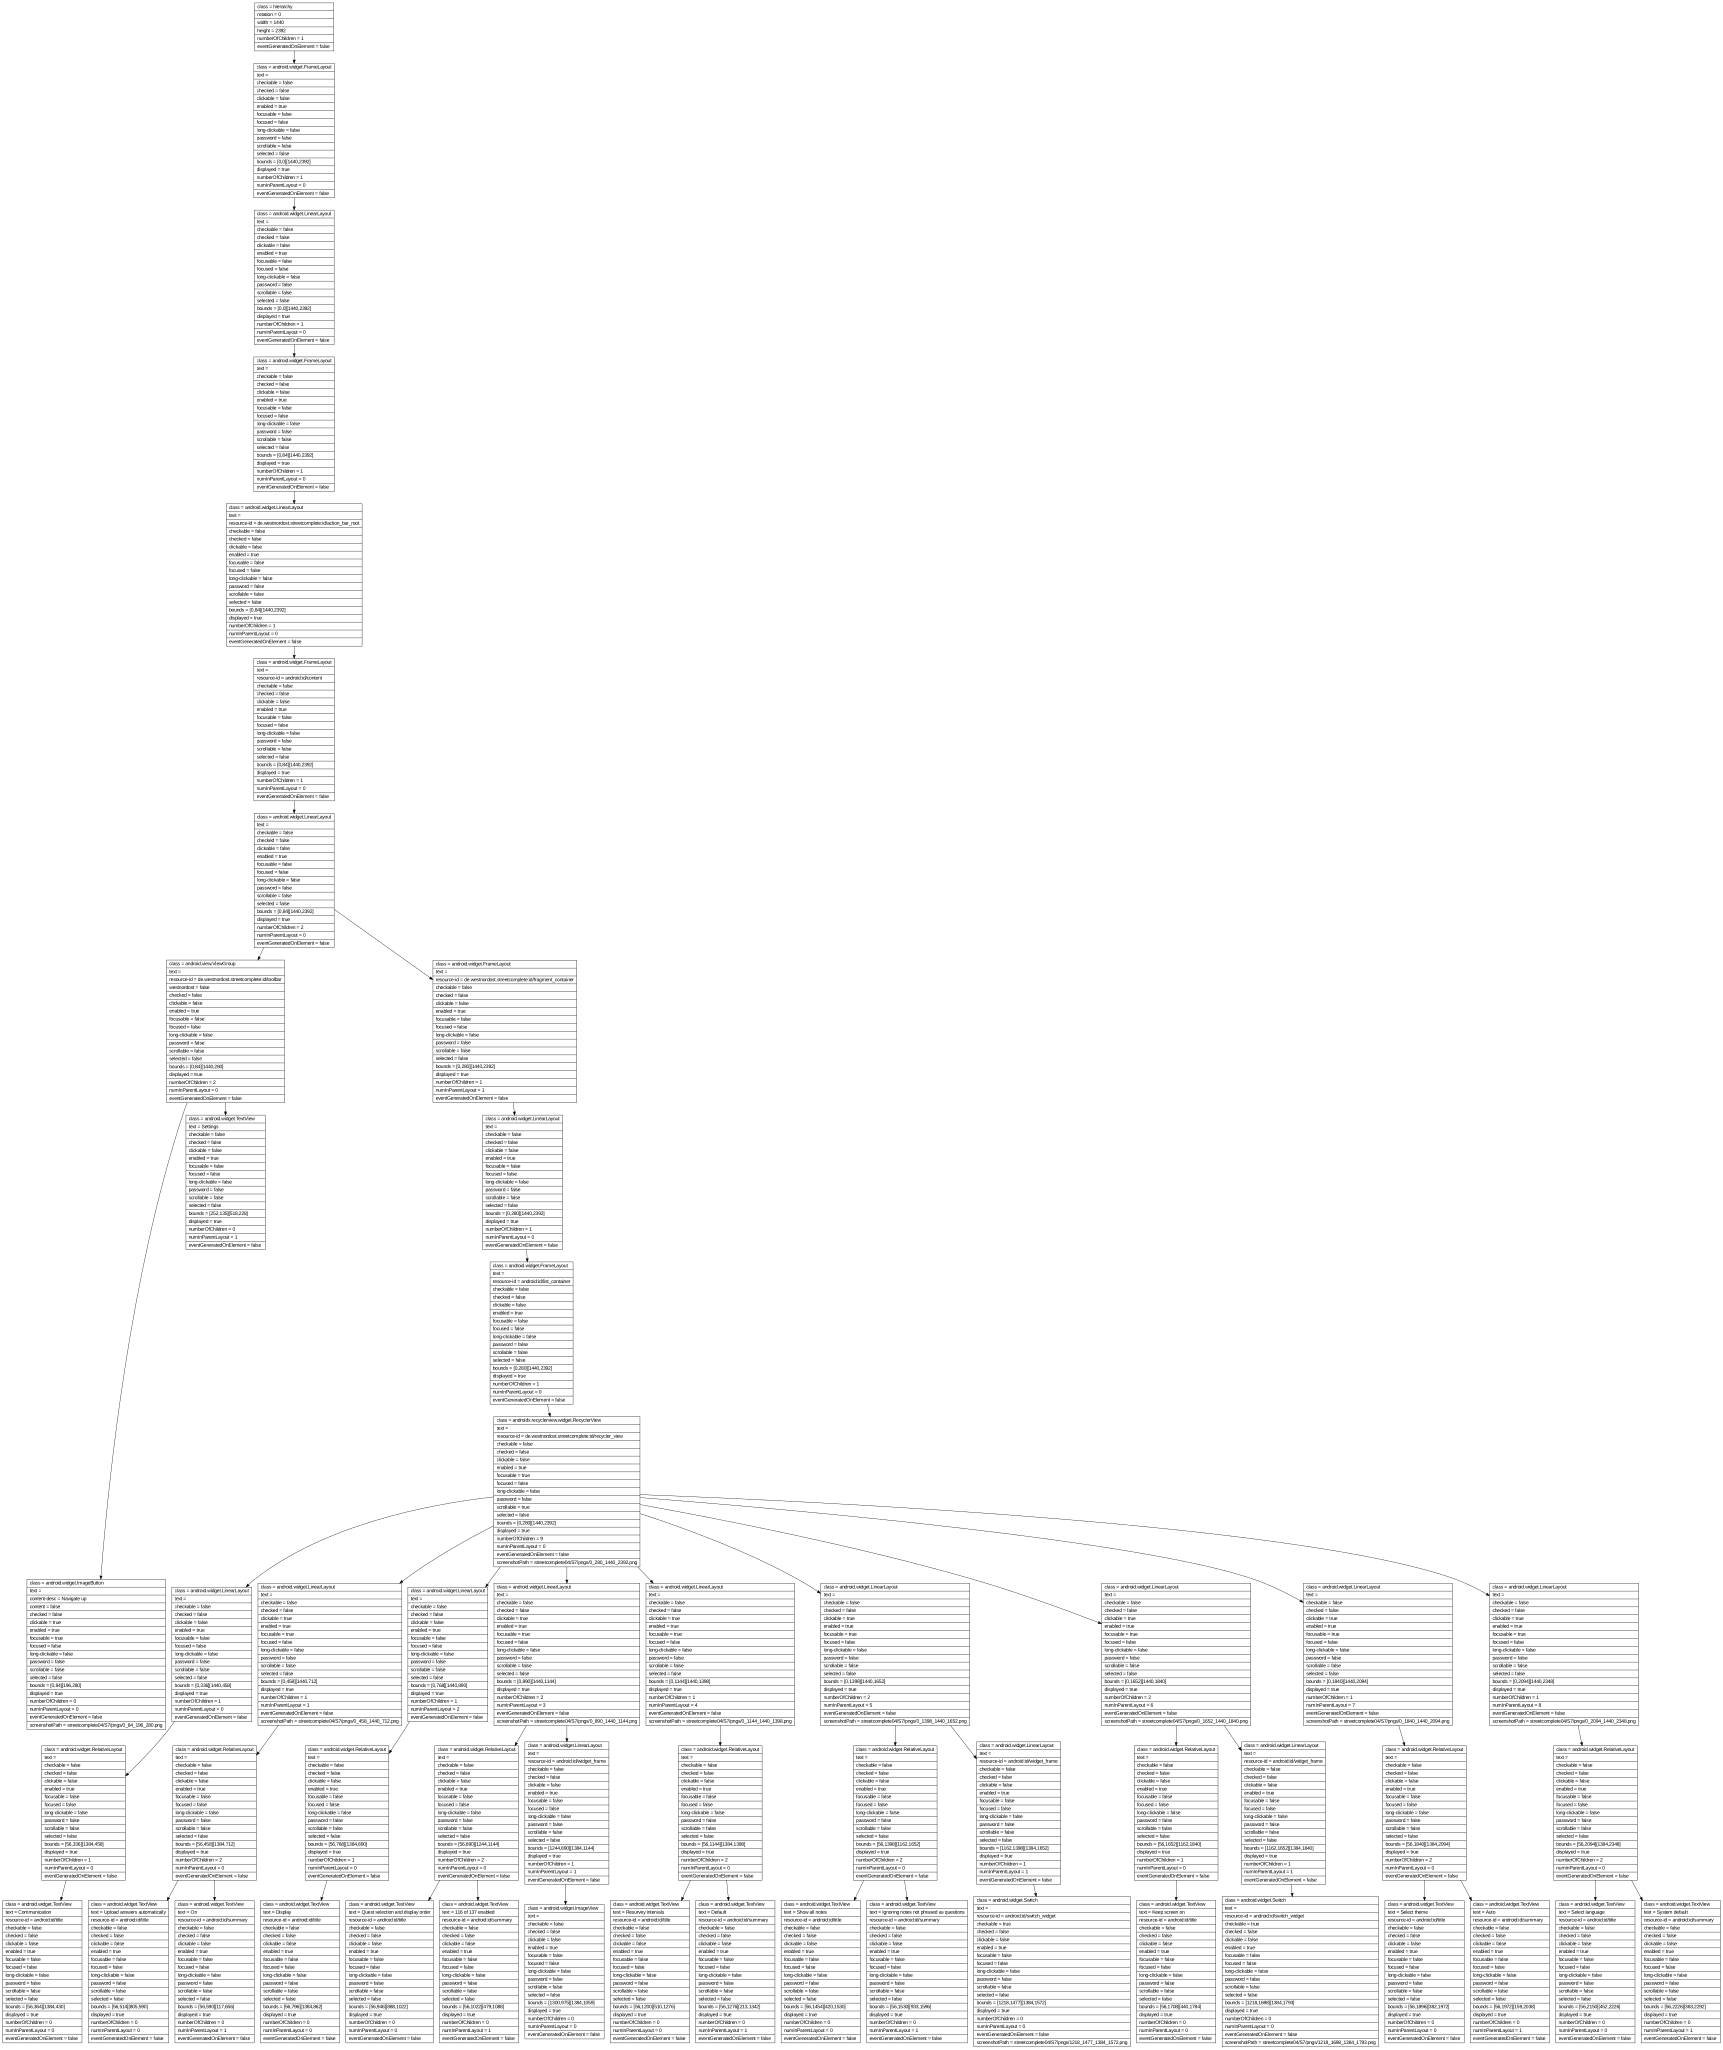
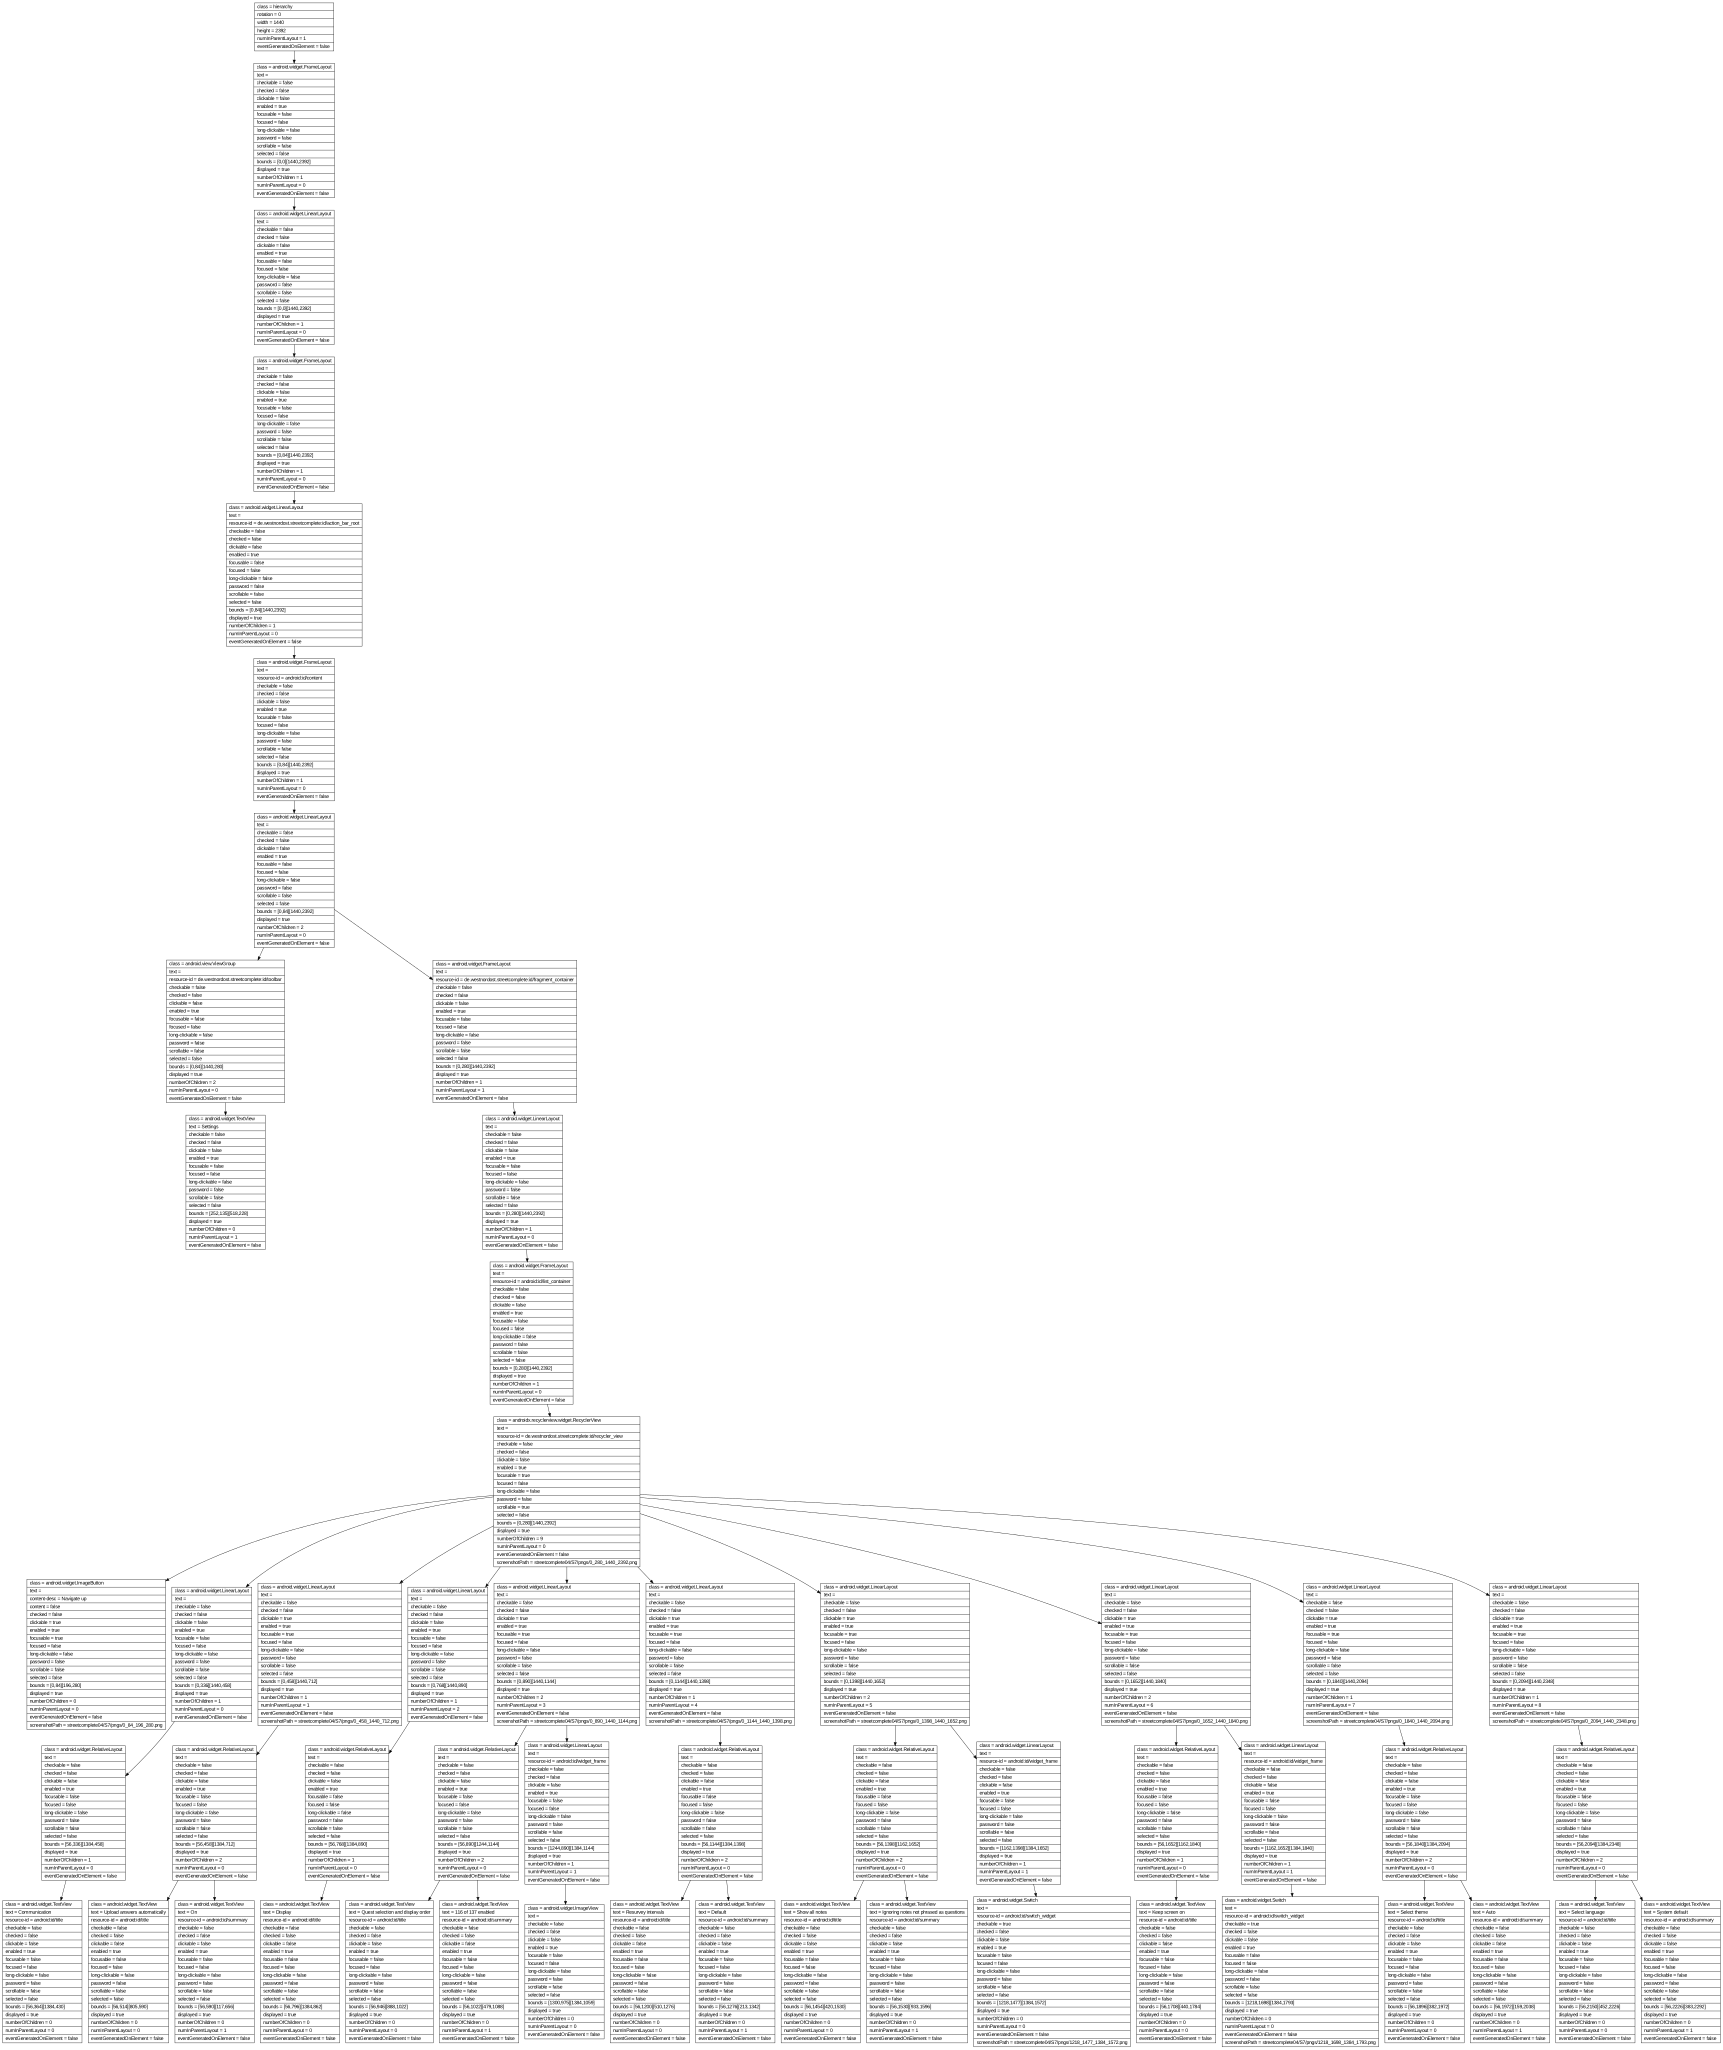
node "class = hierarchy": text "numberOfChildren = 1" -> "numInParentLayout = 1"
node "class = android.view.ViewGroup": text "westnordost = false" -> "checkable = false"
edge "class = android.view.ViewGroup" -> "class = android.widget.ImageButton": now "class = androidx.recyclerview.widget.RecyclerView" -> "class = android.widget.ImageButton"
